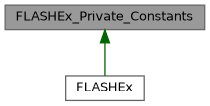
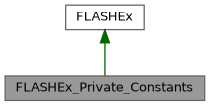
edge "FLASHEx" -> "FLASHEx_Private_Constants": reversed
